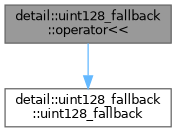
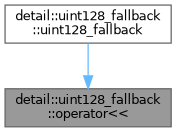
edge "detail::uint128_fallback ::operator<<" -> "detail::uint128_fallback ::uint128_fallback": reversed
